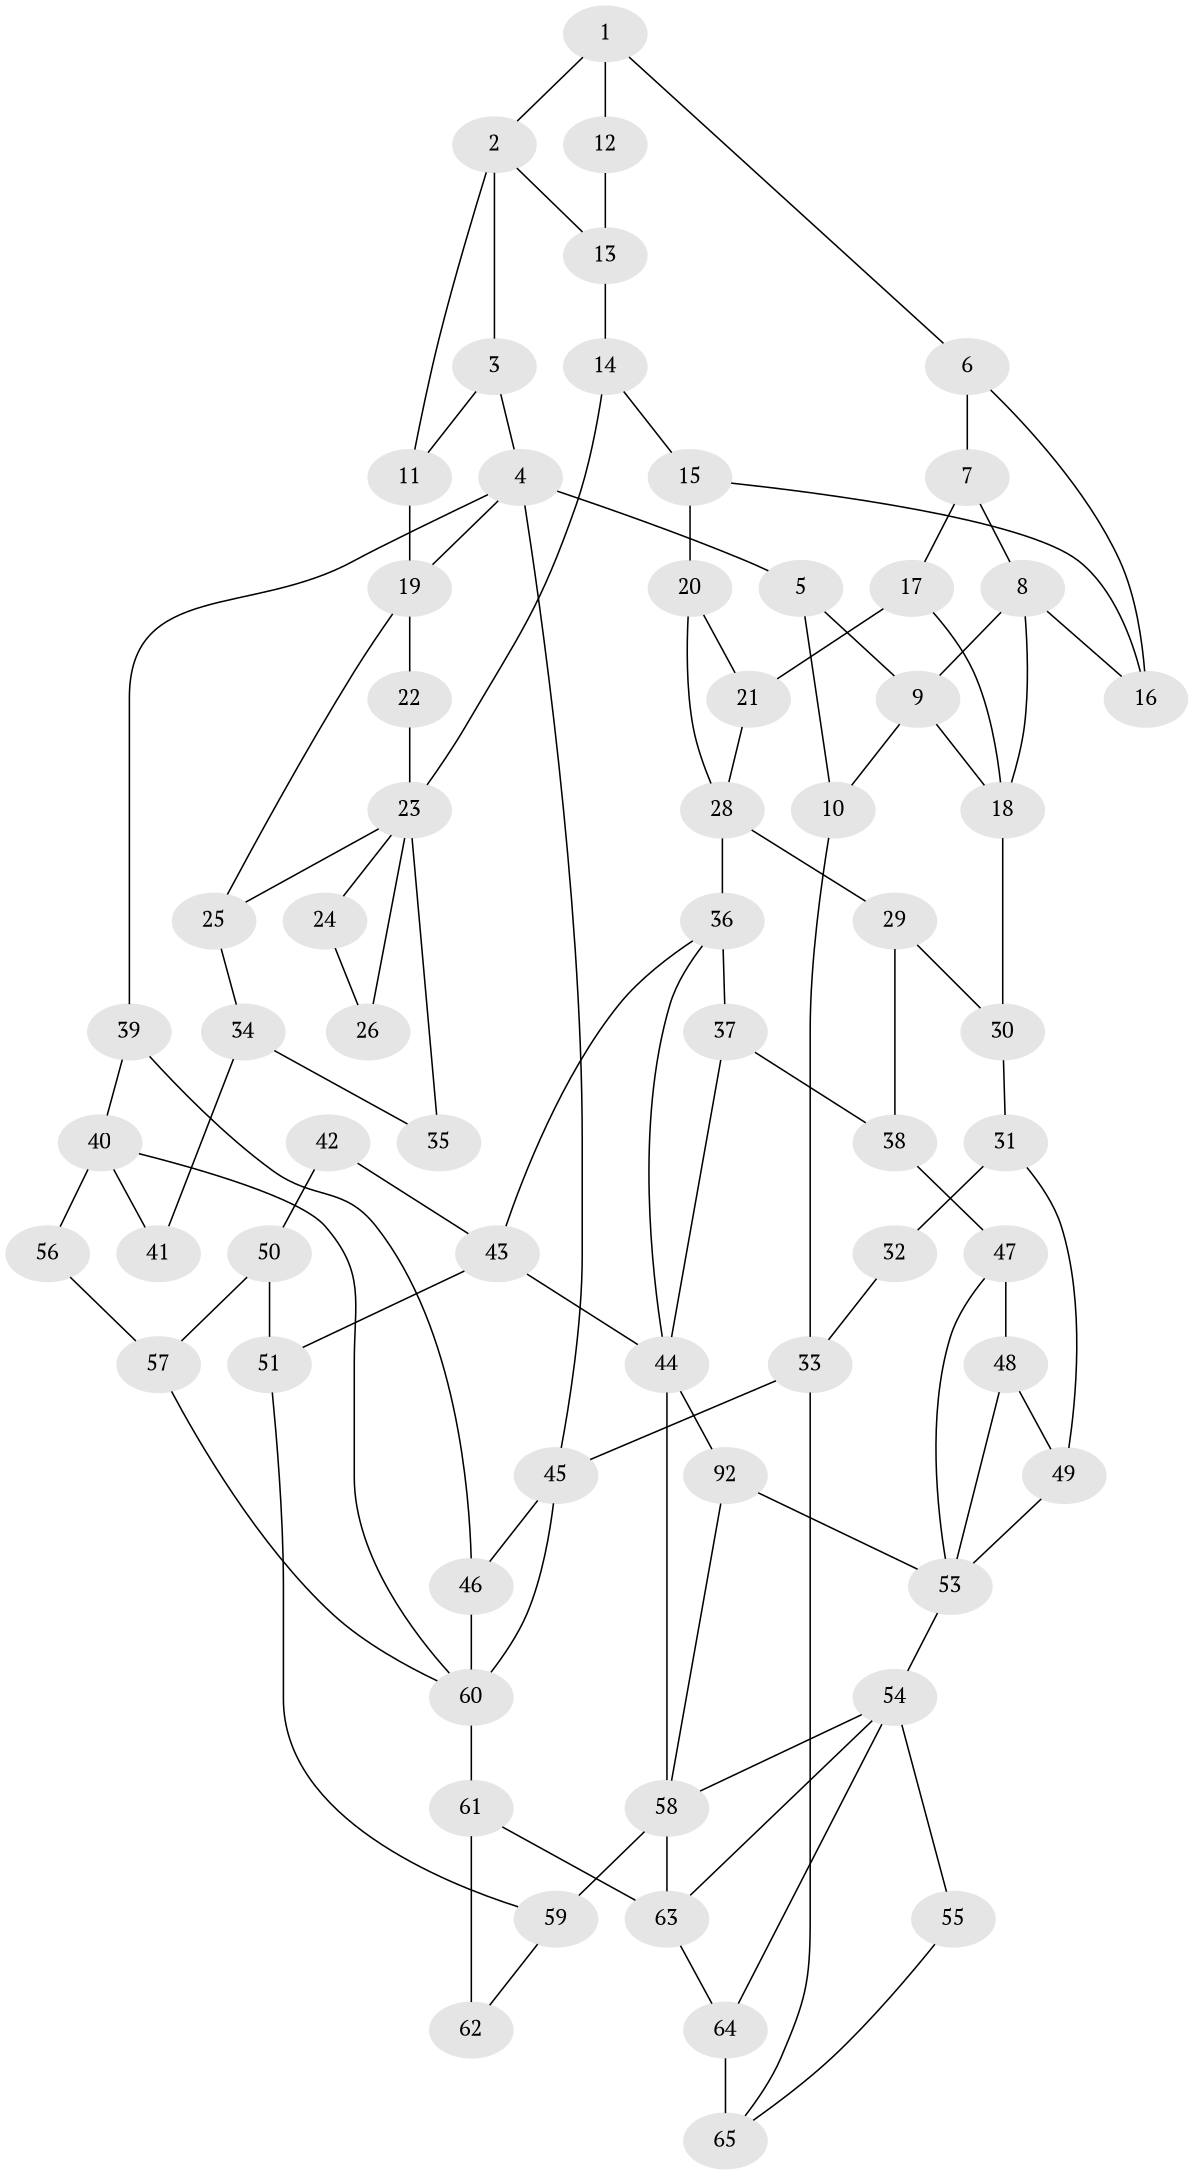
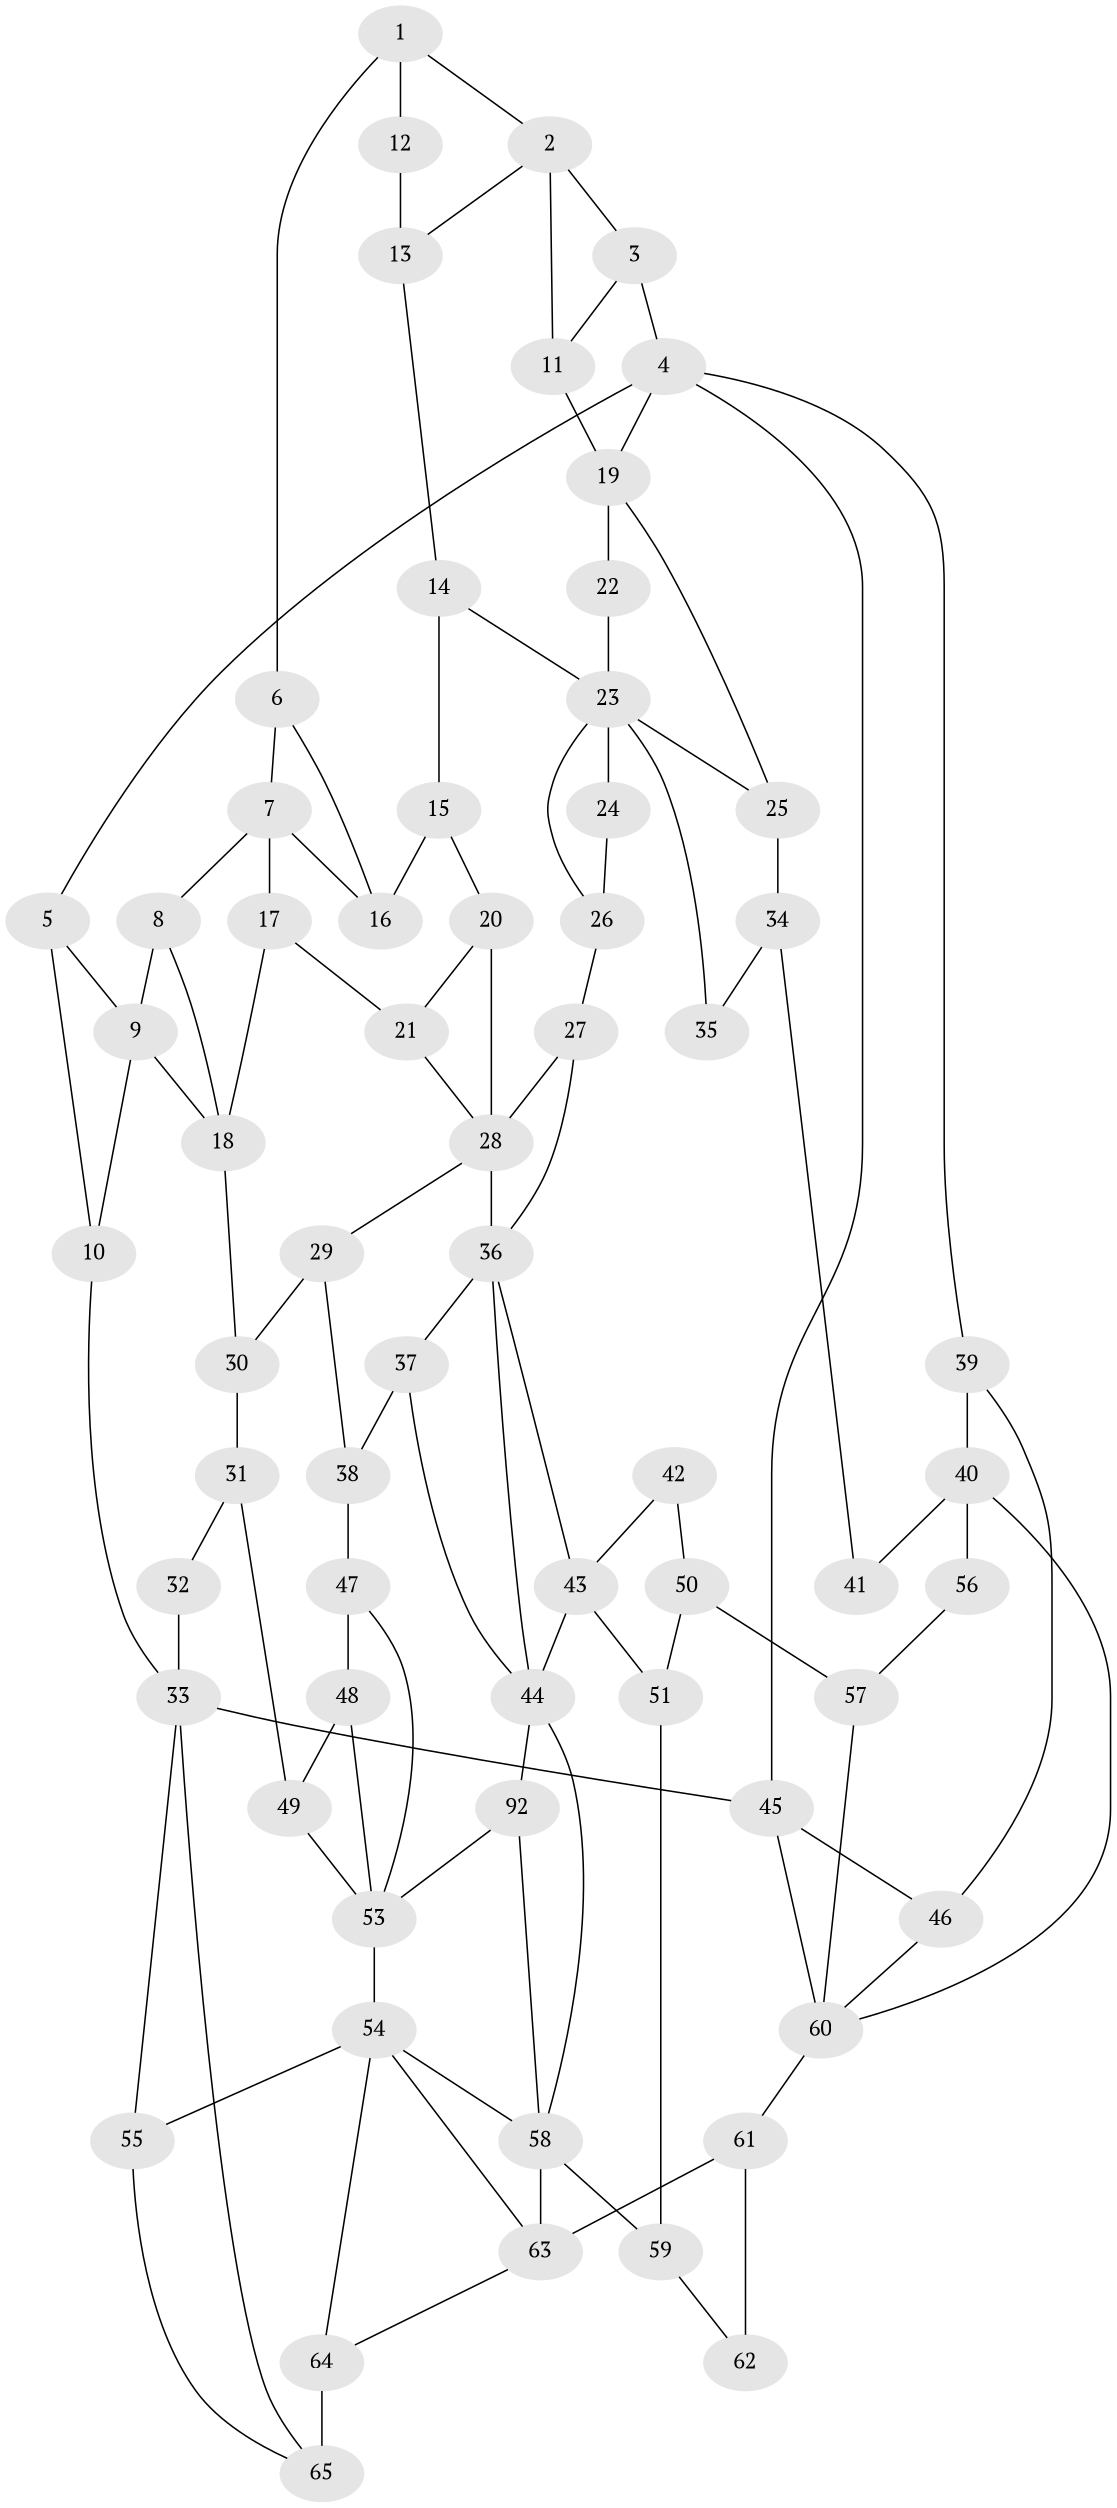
edge "8" -- "16": now "7" -- "16"
node "27": added
edge "33" -- "55": added
